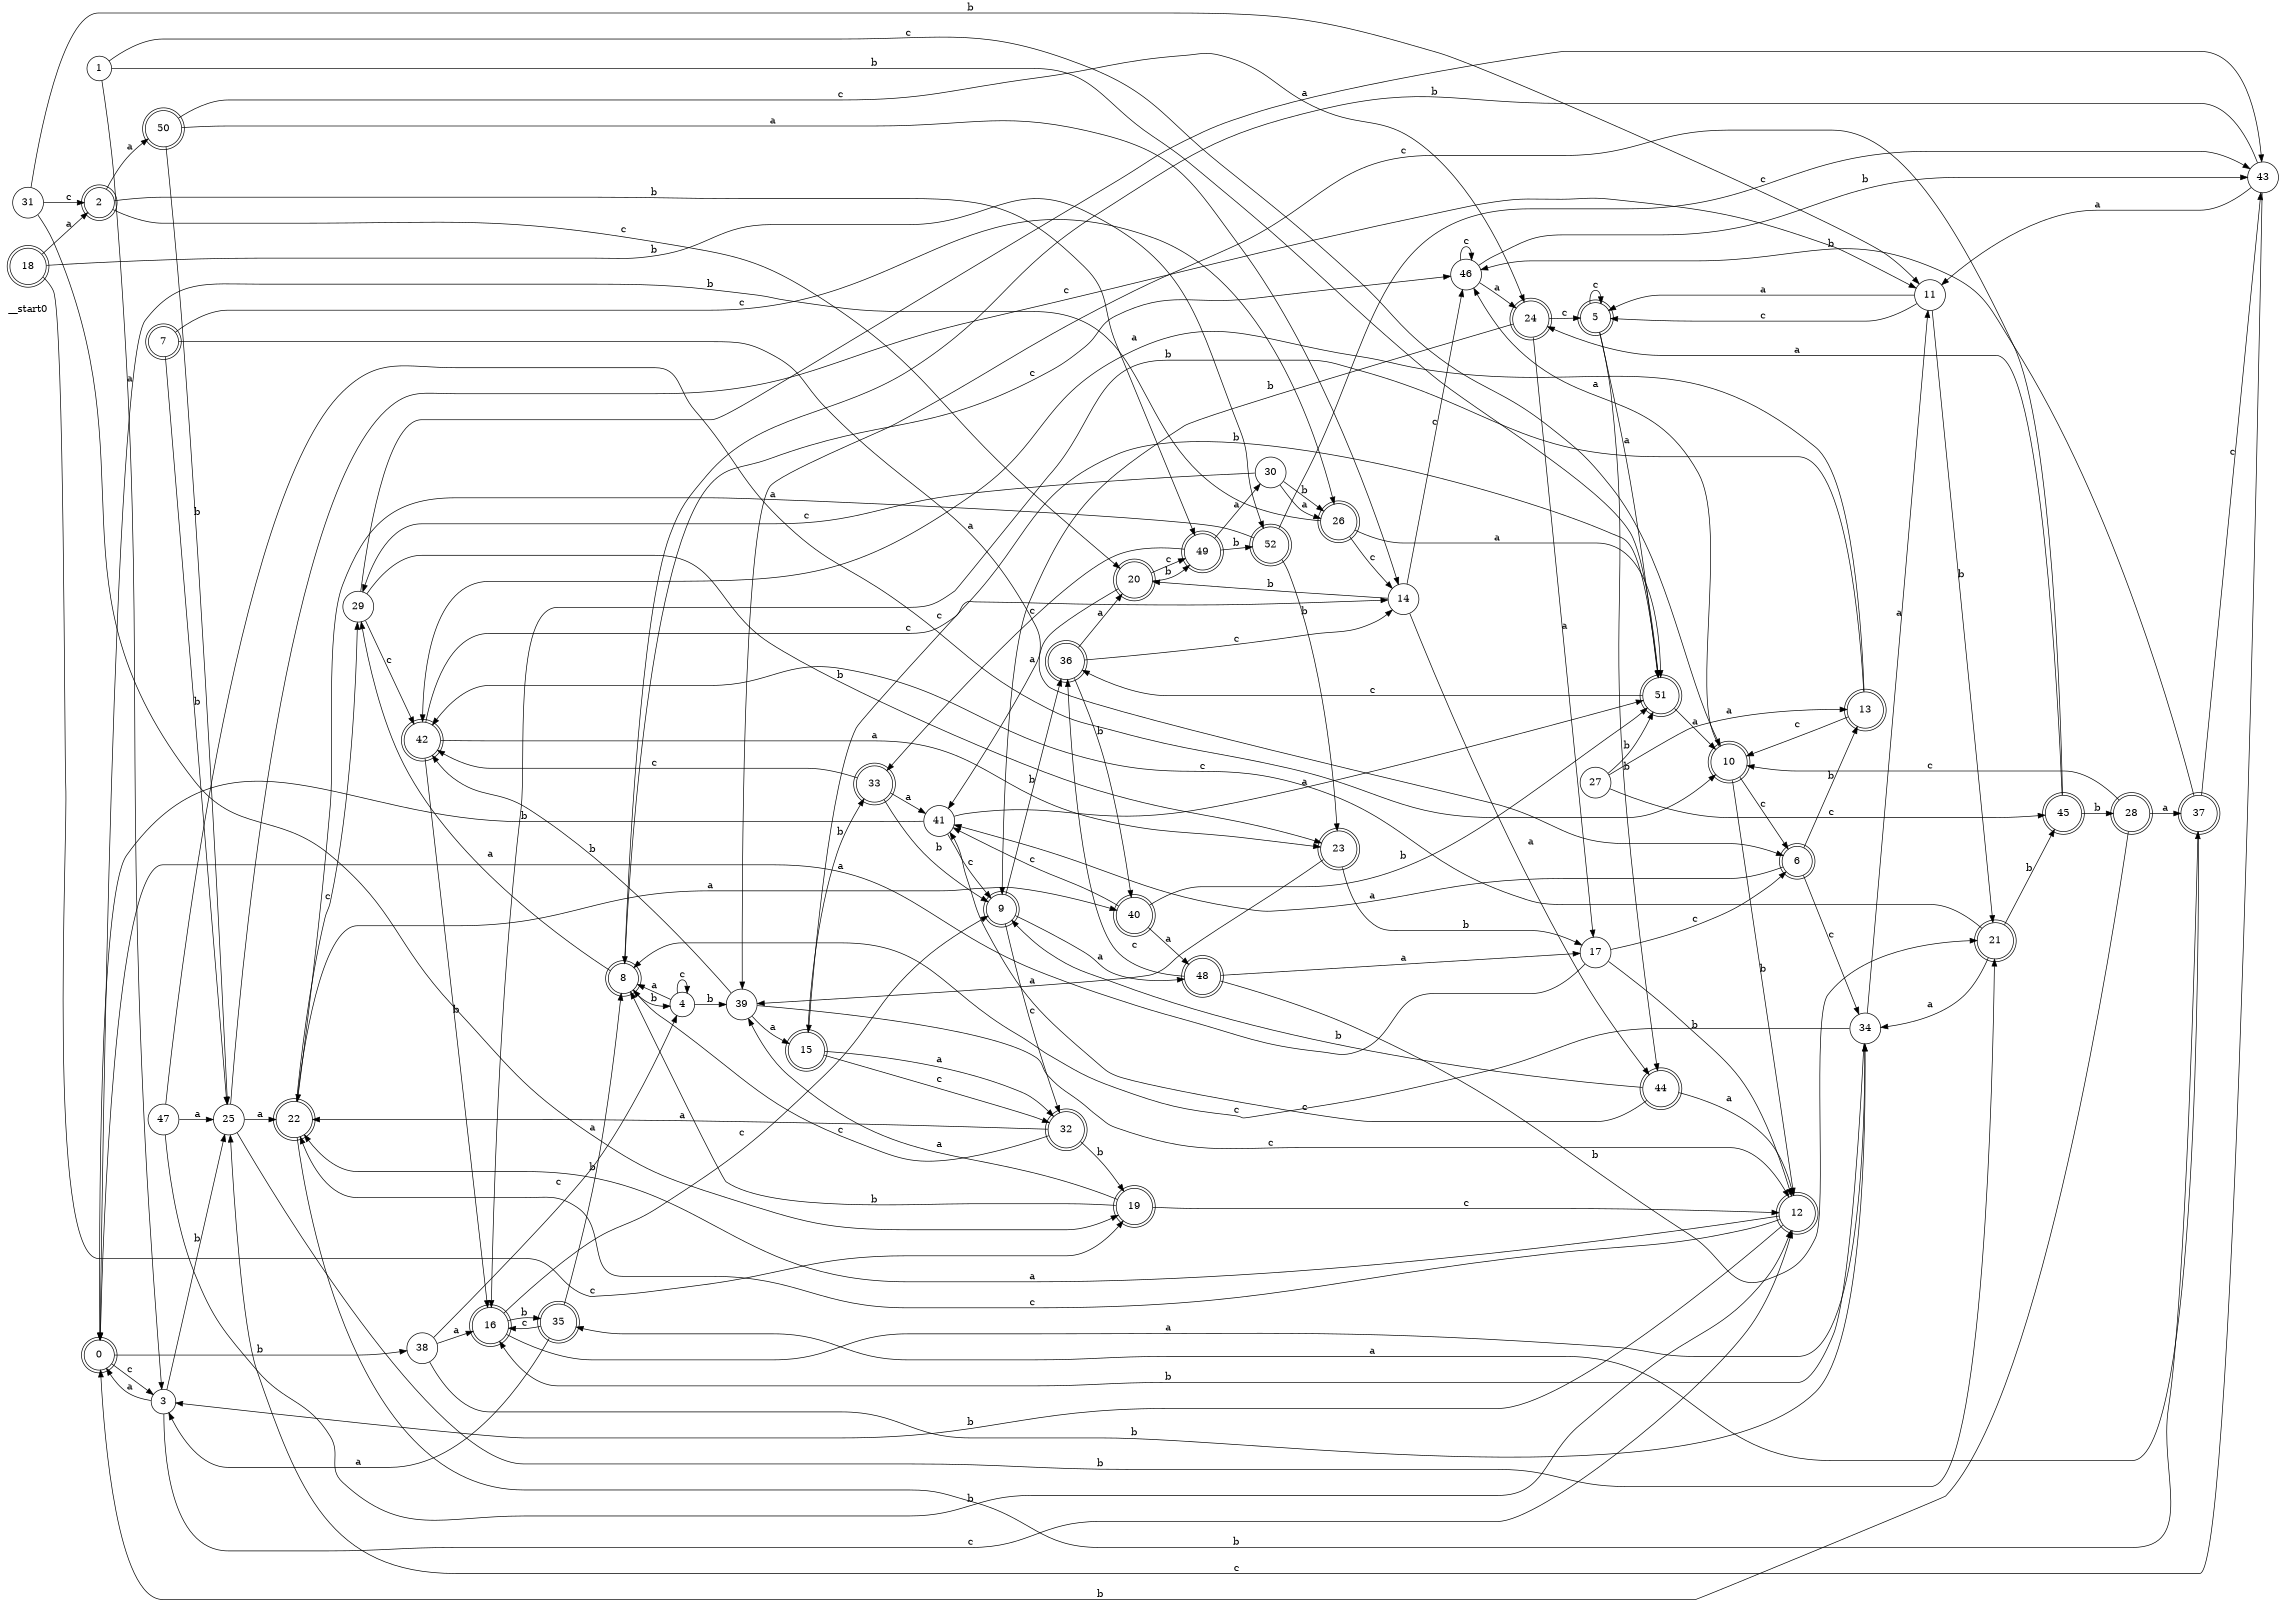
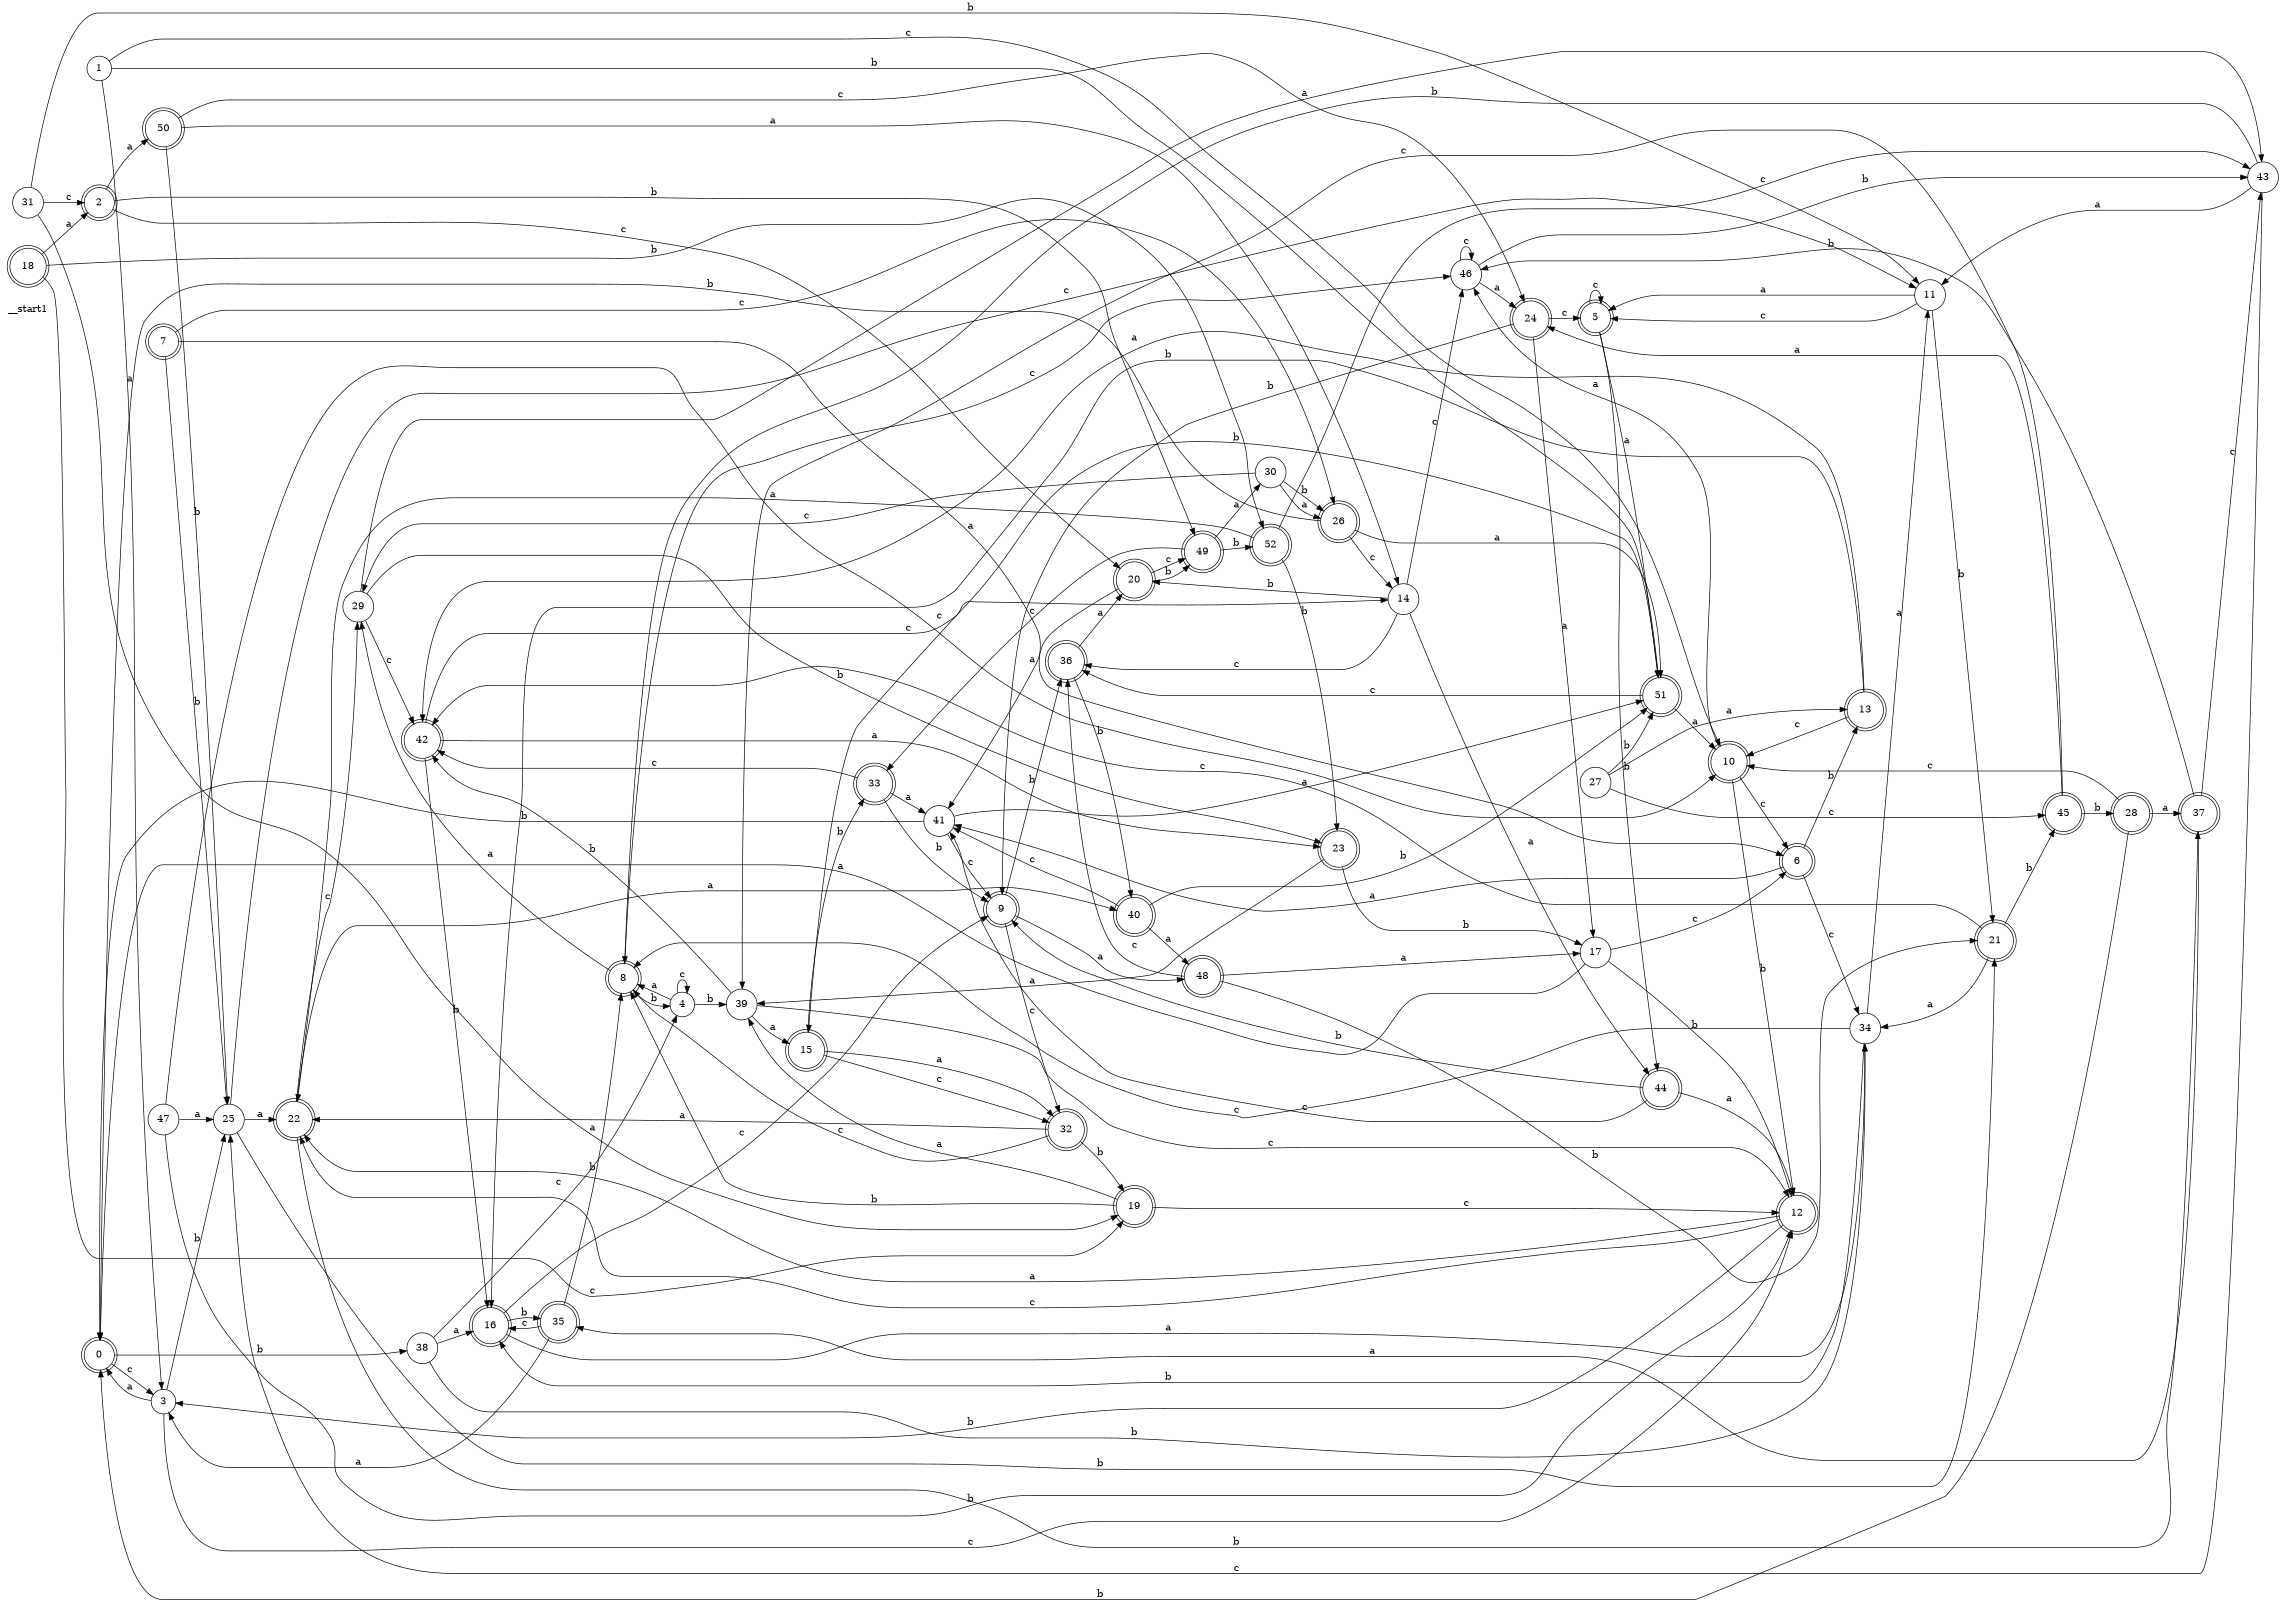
node "__start0": label "__start0" -> "__start1"
edge "36" -> "14": reversed
